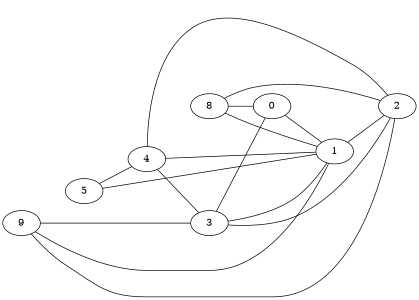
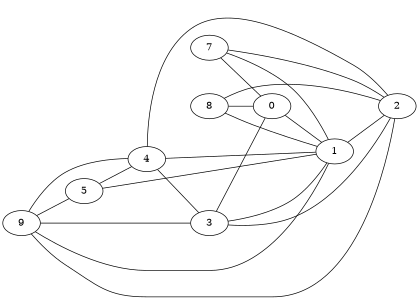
node "7": added
edge "4" -- "9": added
edge "5" -- "9": added
